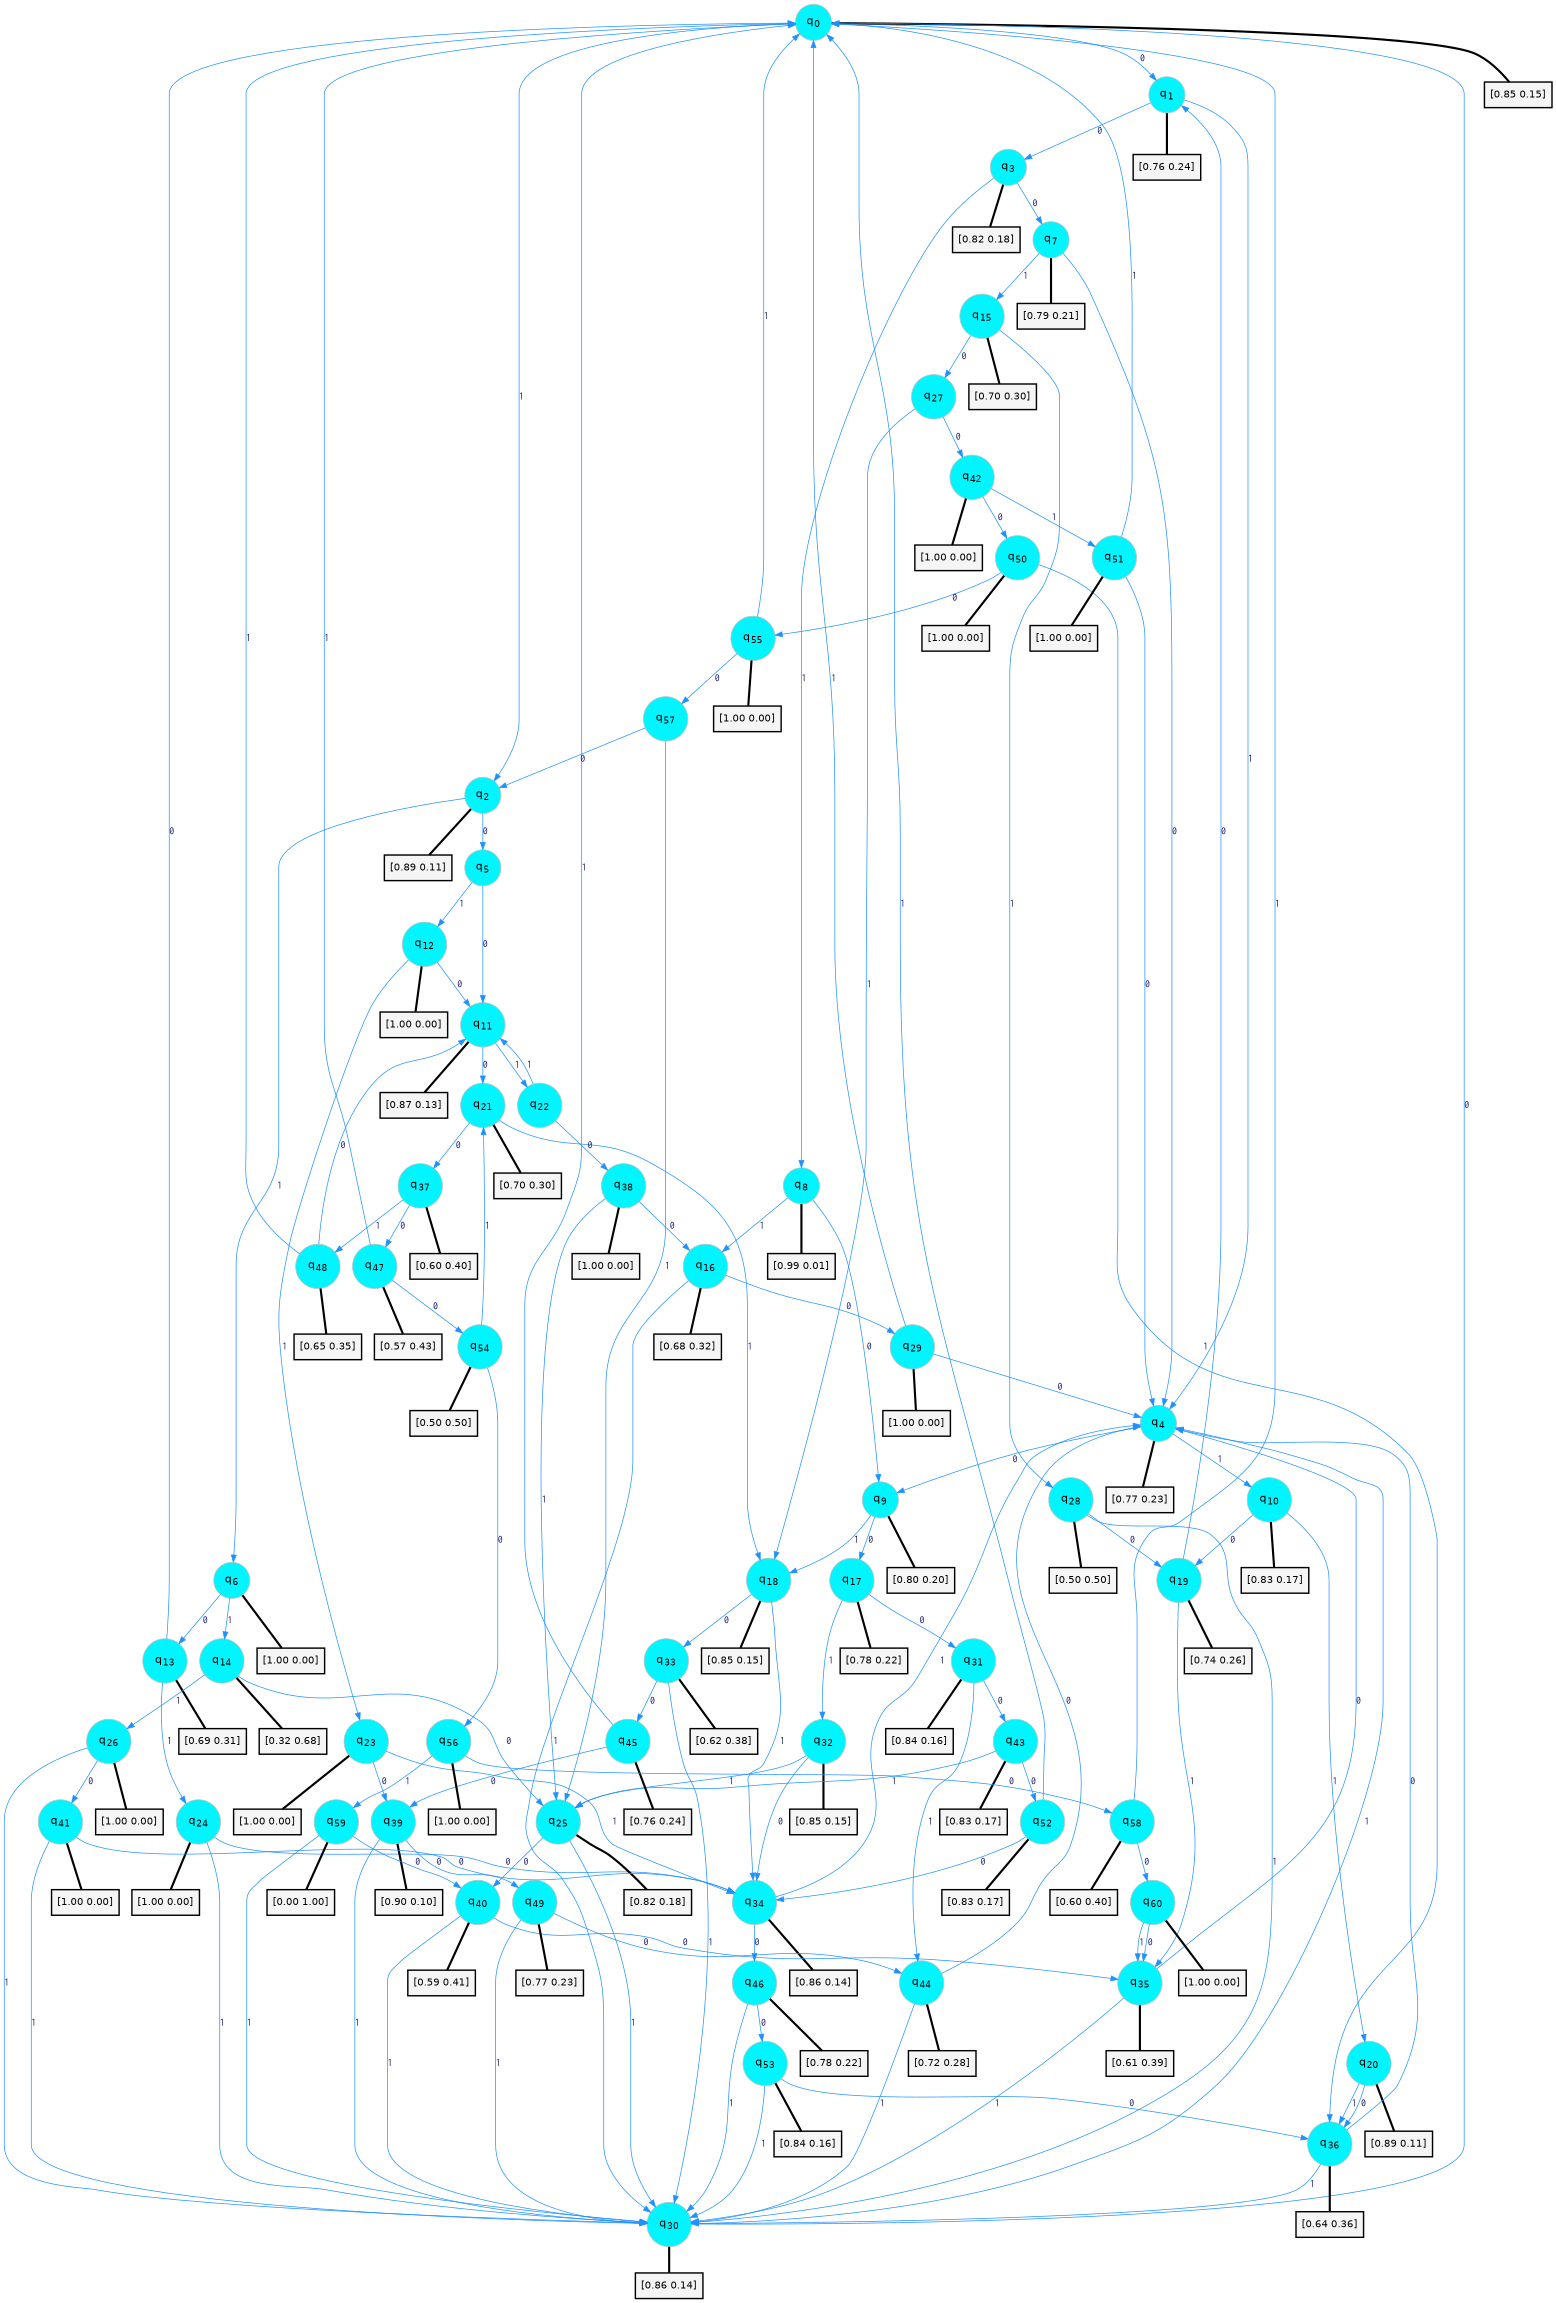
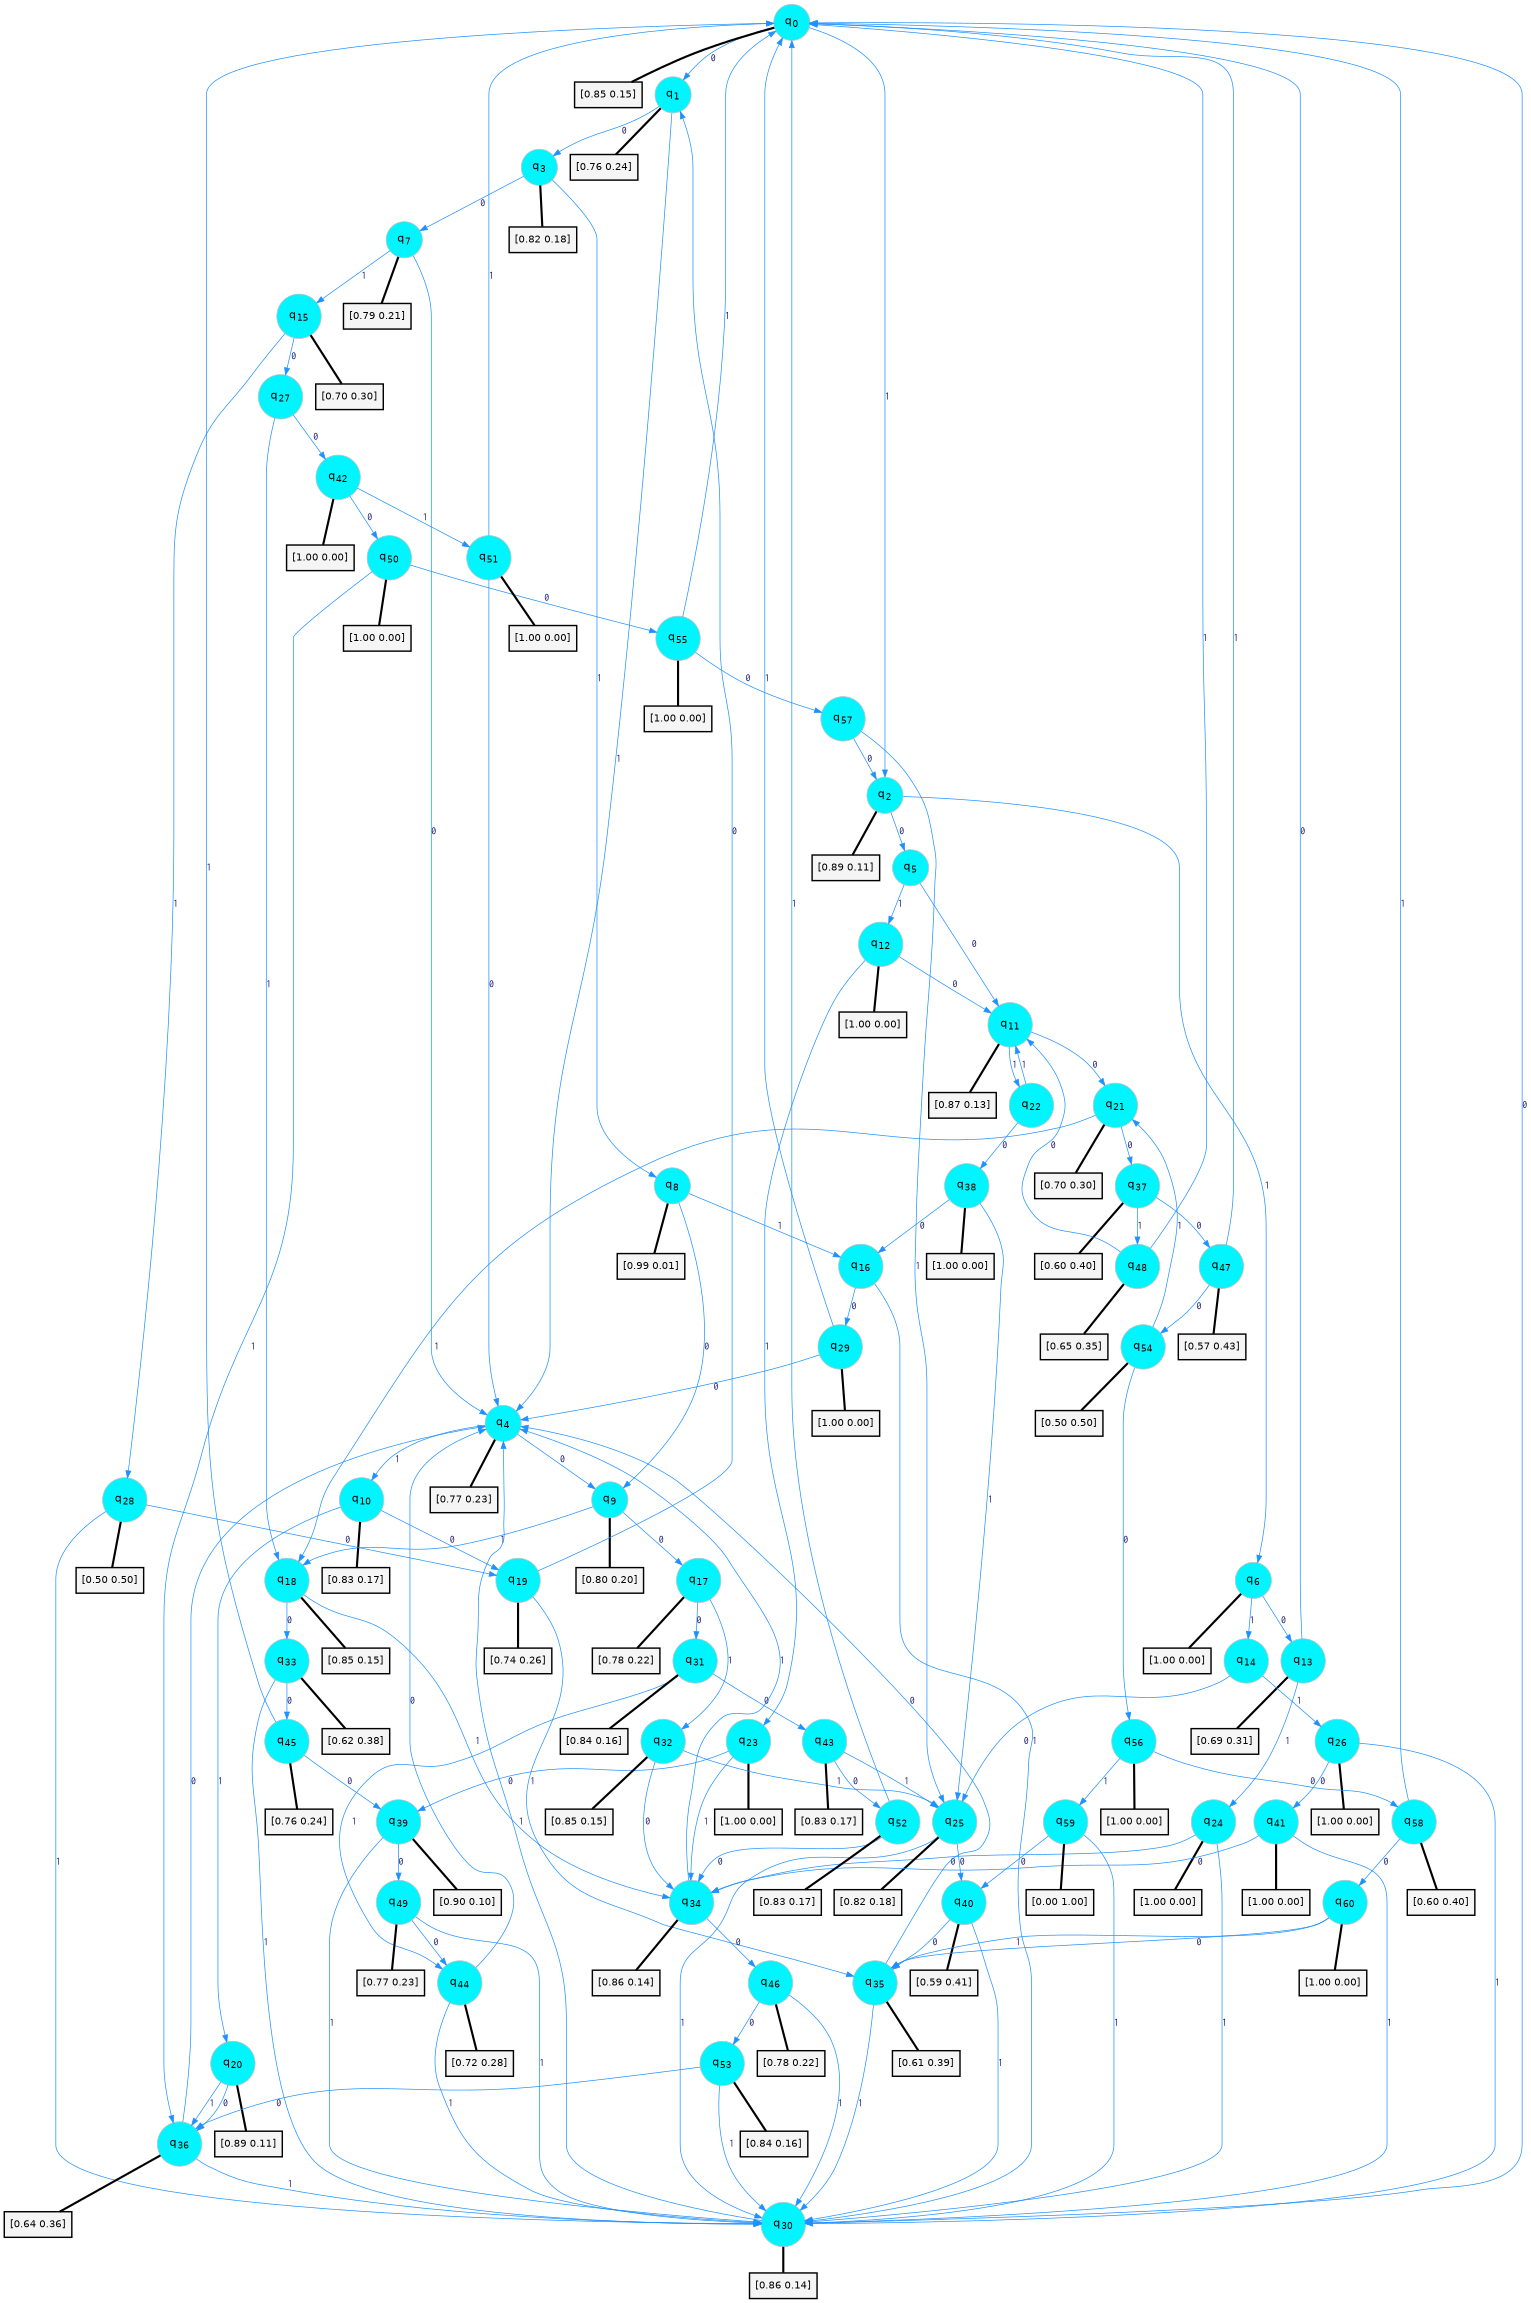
node "[0.68 0.32]": removed
node "[0.32 0.68]": removed
